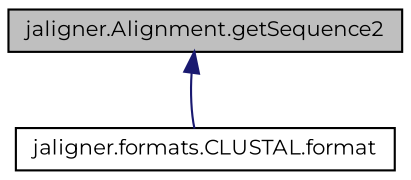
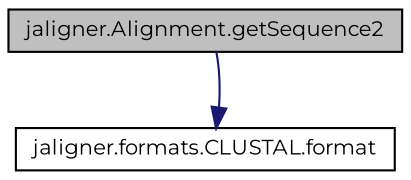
edge "jaligner.formats.CLUSTAL.format" -> "jaligner.Alignment.getSequence2": reversed
